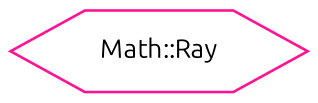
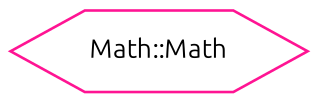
node "Math::Ray": label "Math::Ray" -> "Math::Math"
